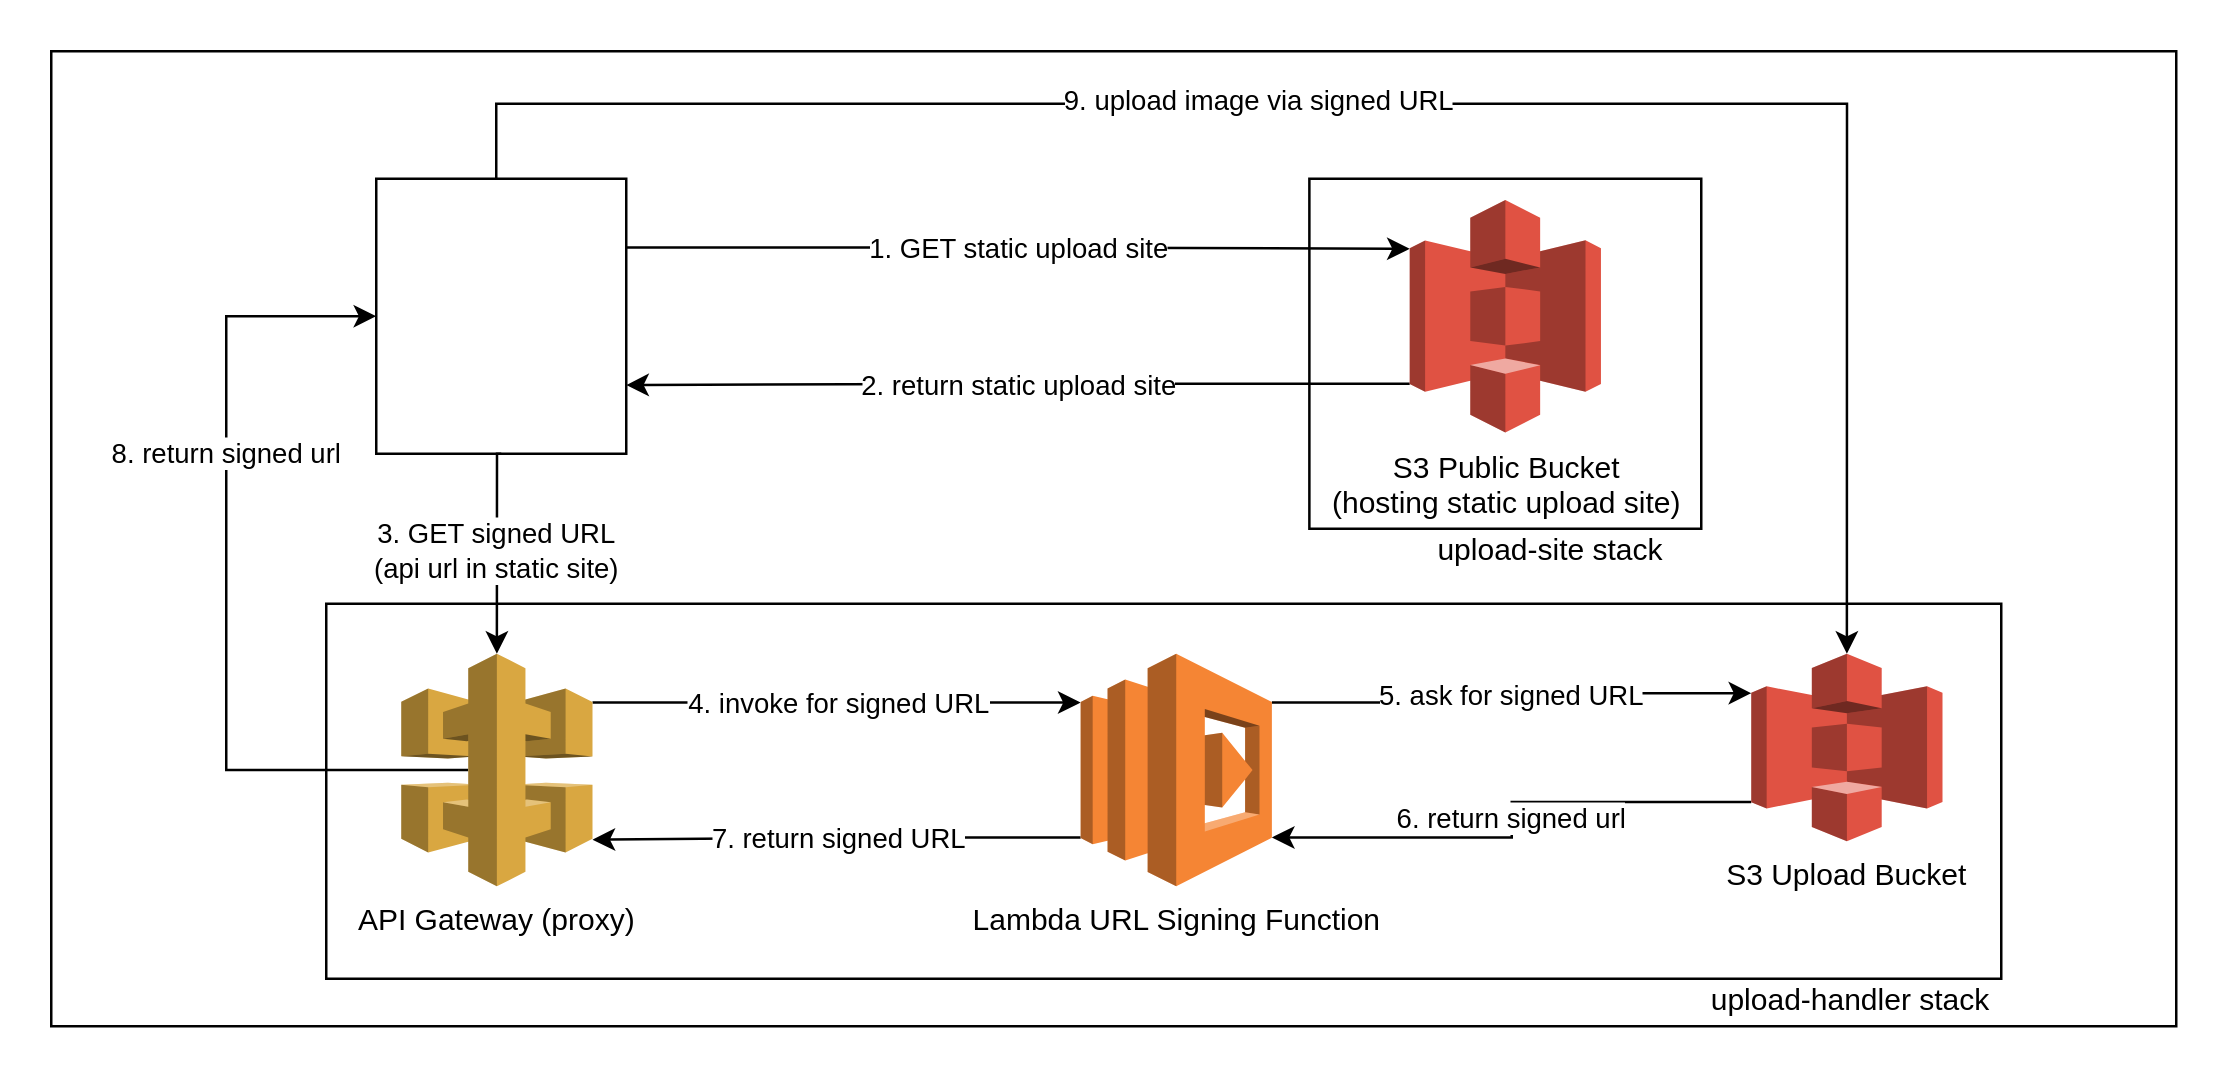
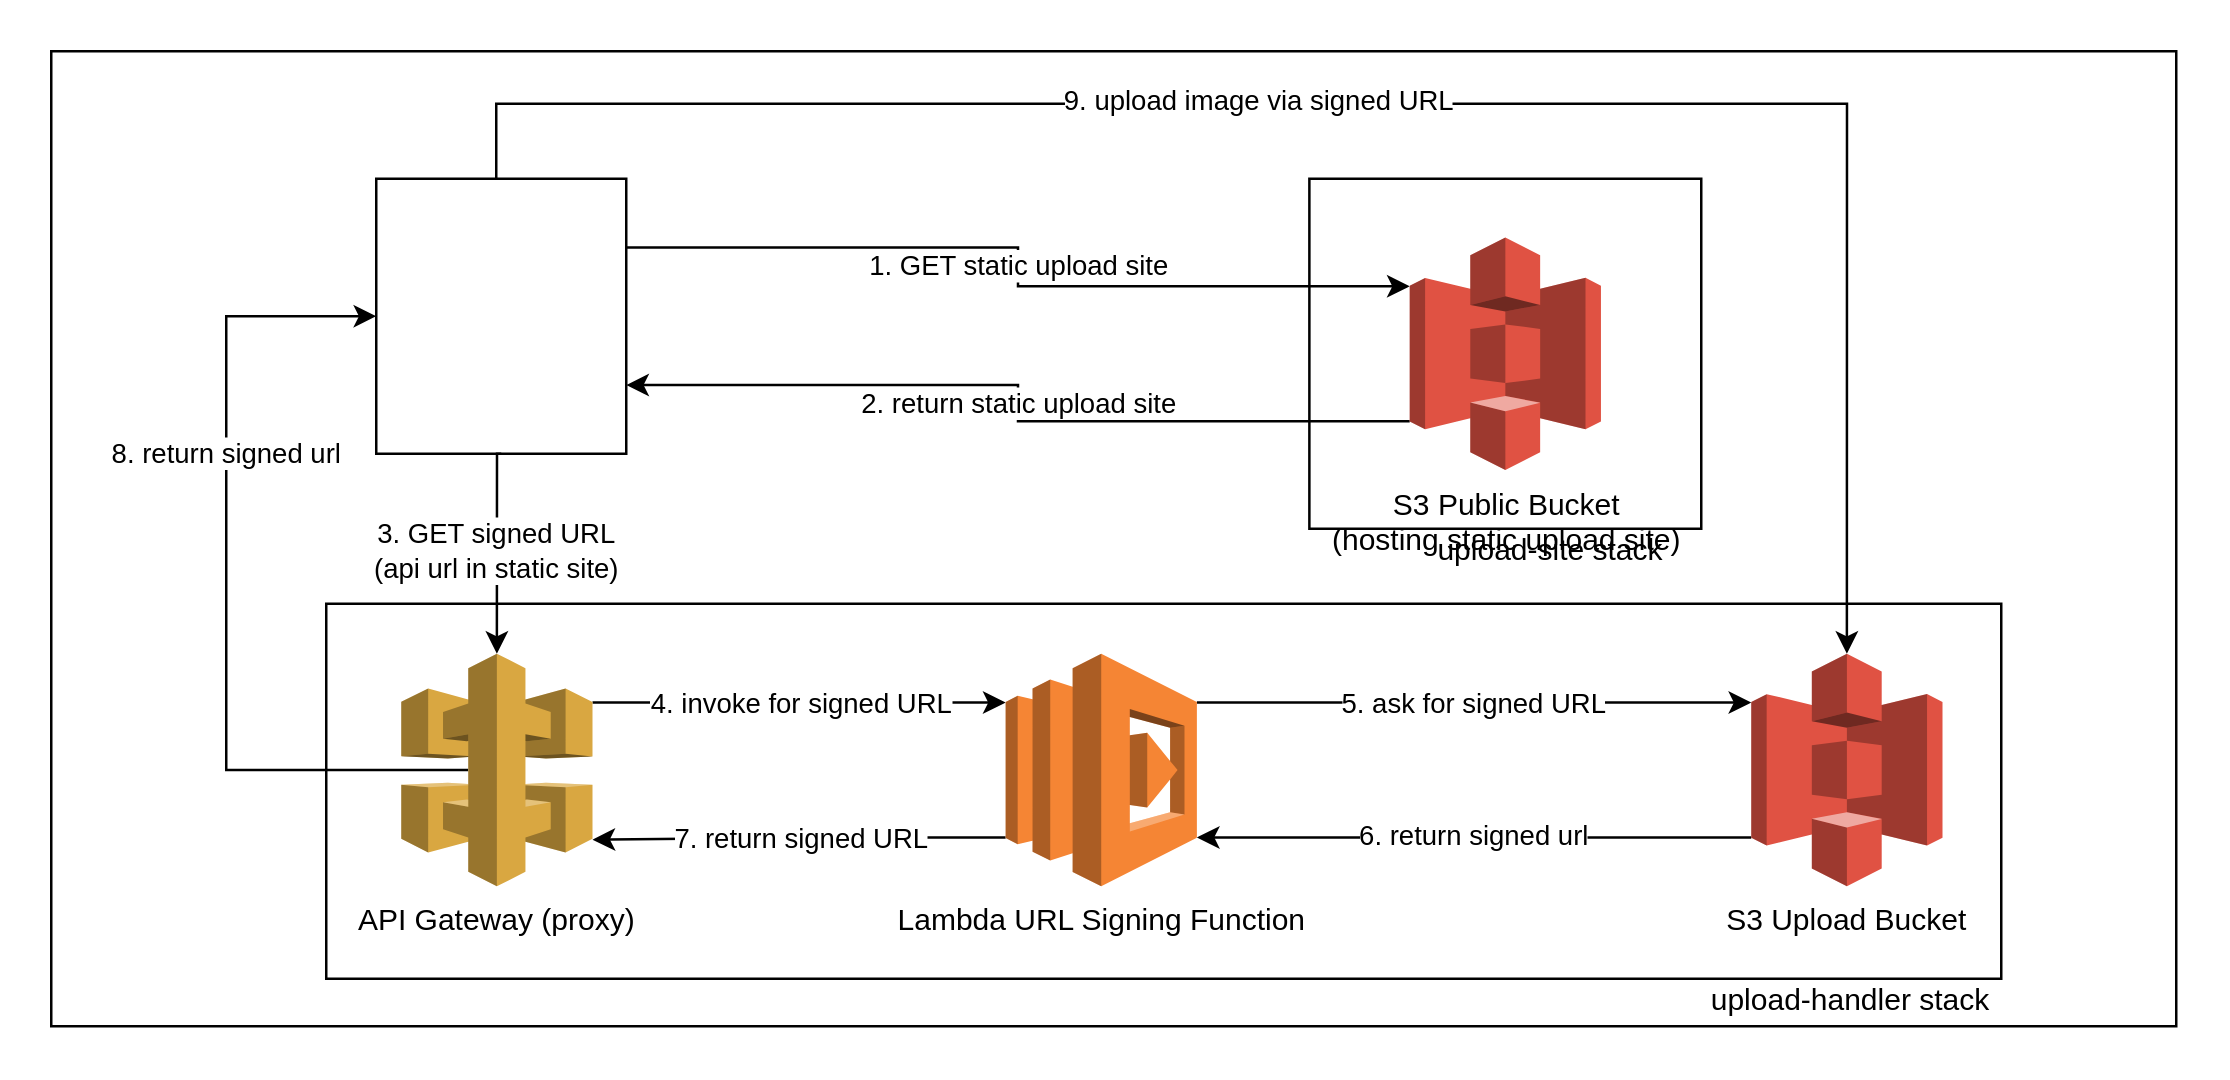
node "S3 Public Bucket (hosting static upload site)": moved (1505, 316) -> (1505, 354)
node "S3 Upload Bucket": size 191x188 -> 191x233
node "Lambda URL Signing Function": moved (1176, 770) -> (1101, 770)
